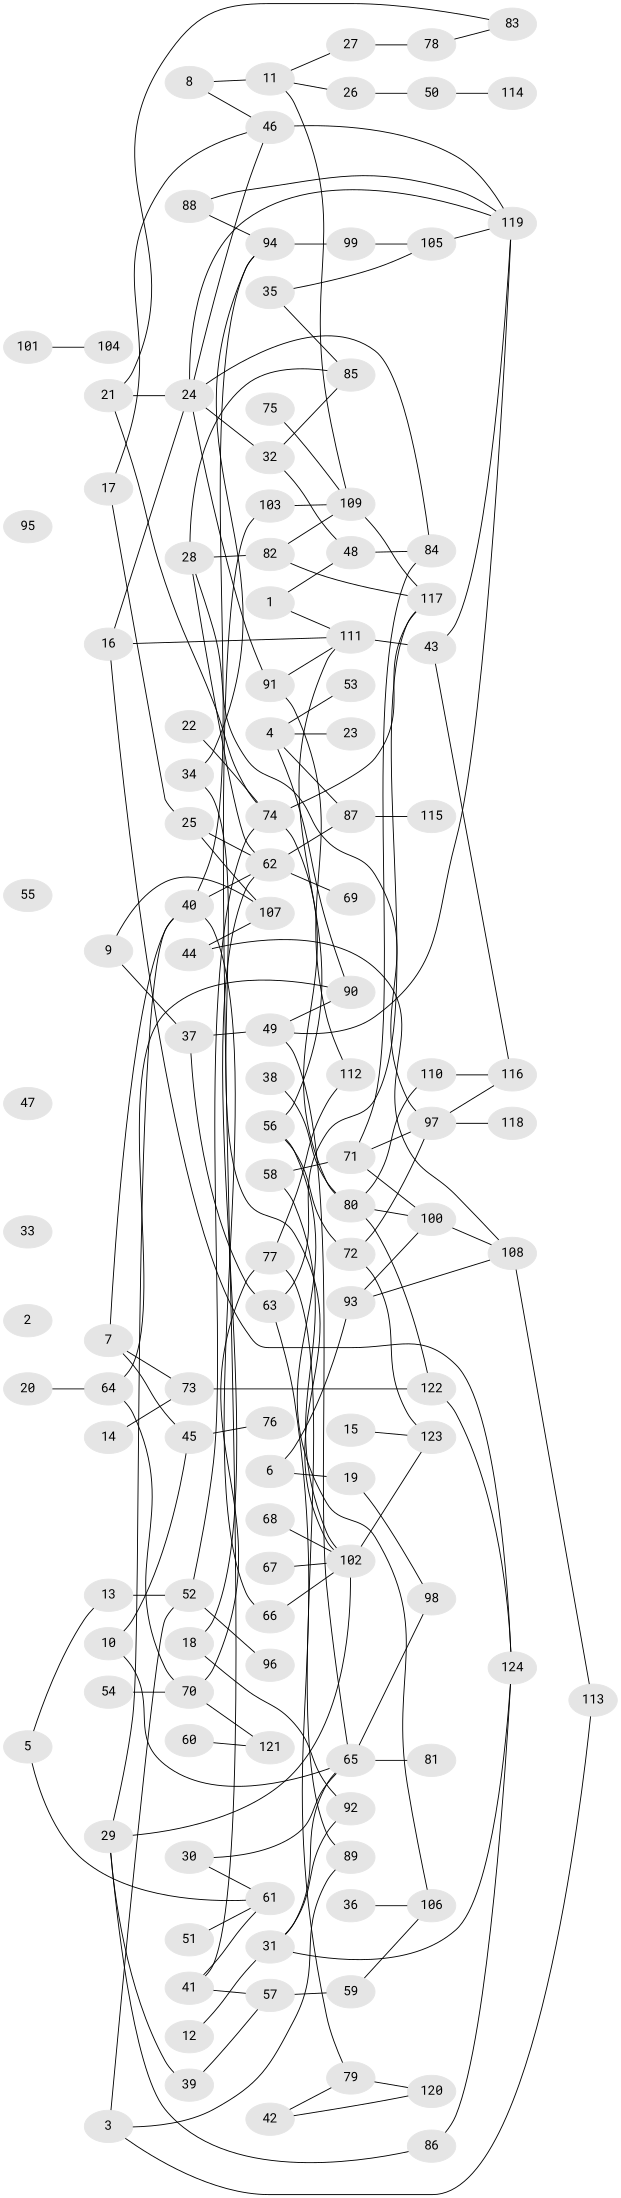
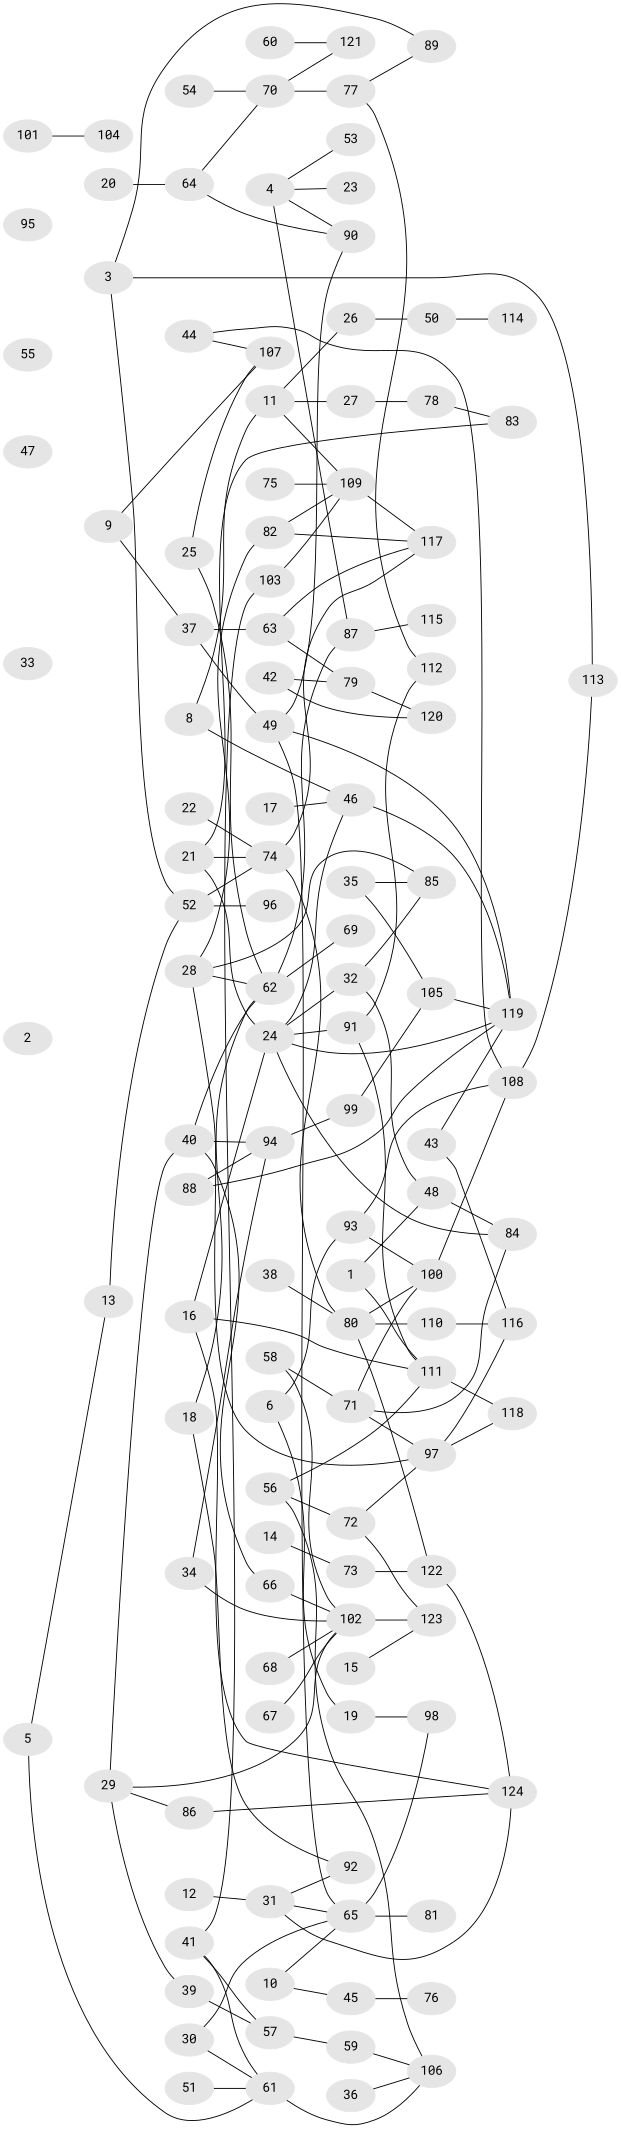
edge "111" -- "43": now "111" -- "118"
edge "17" -- "25": removed
node "7": removed
edge "106" -- "61": added
